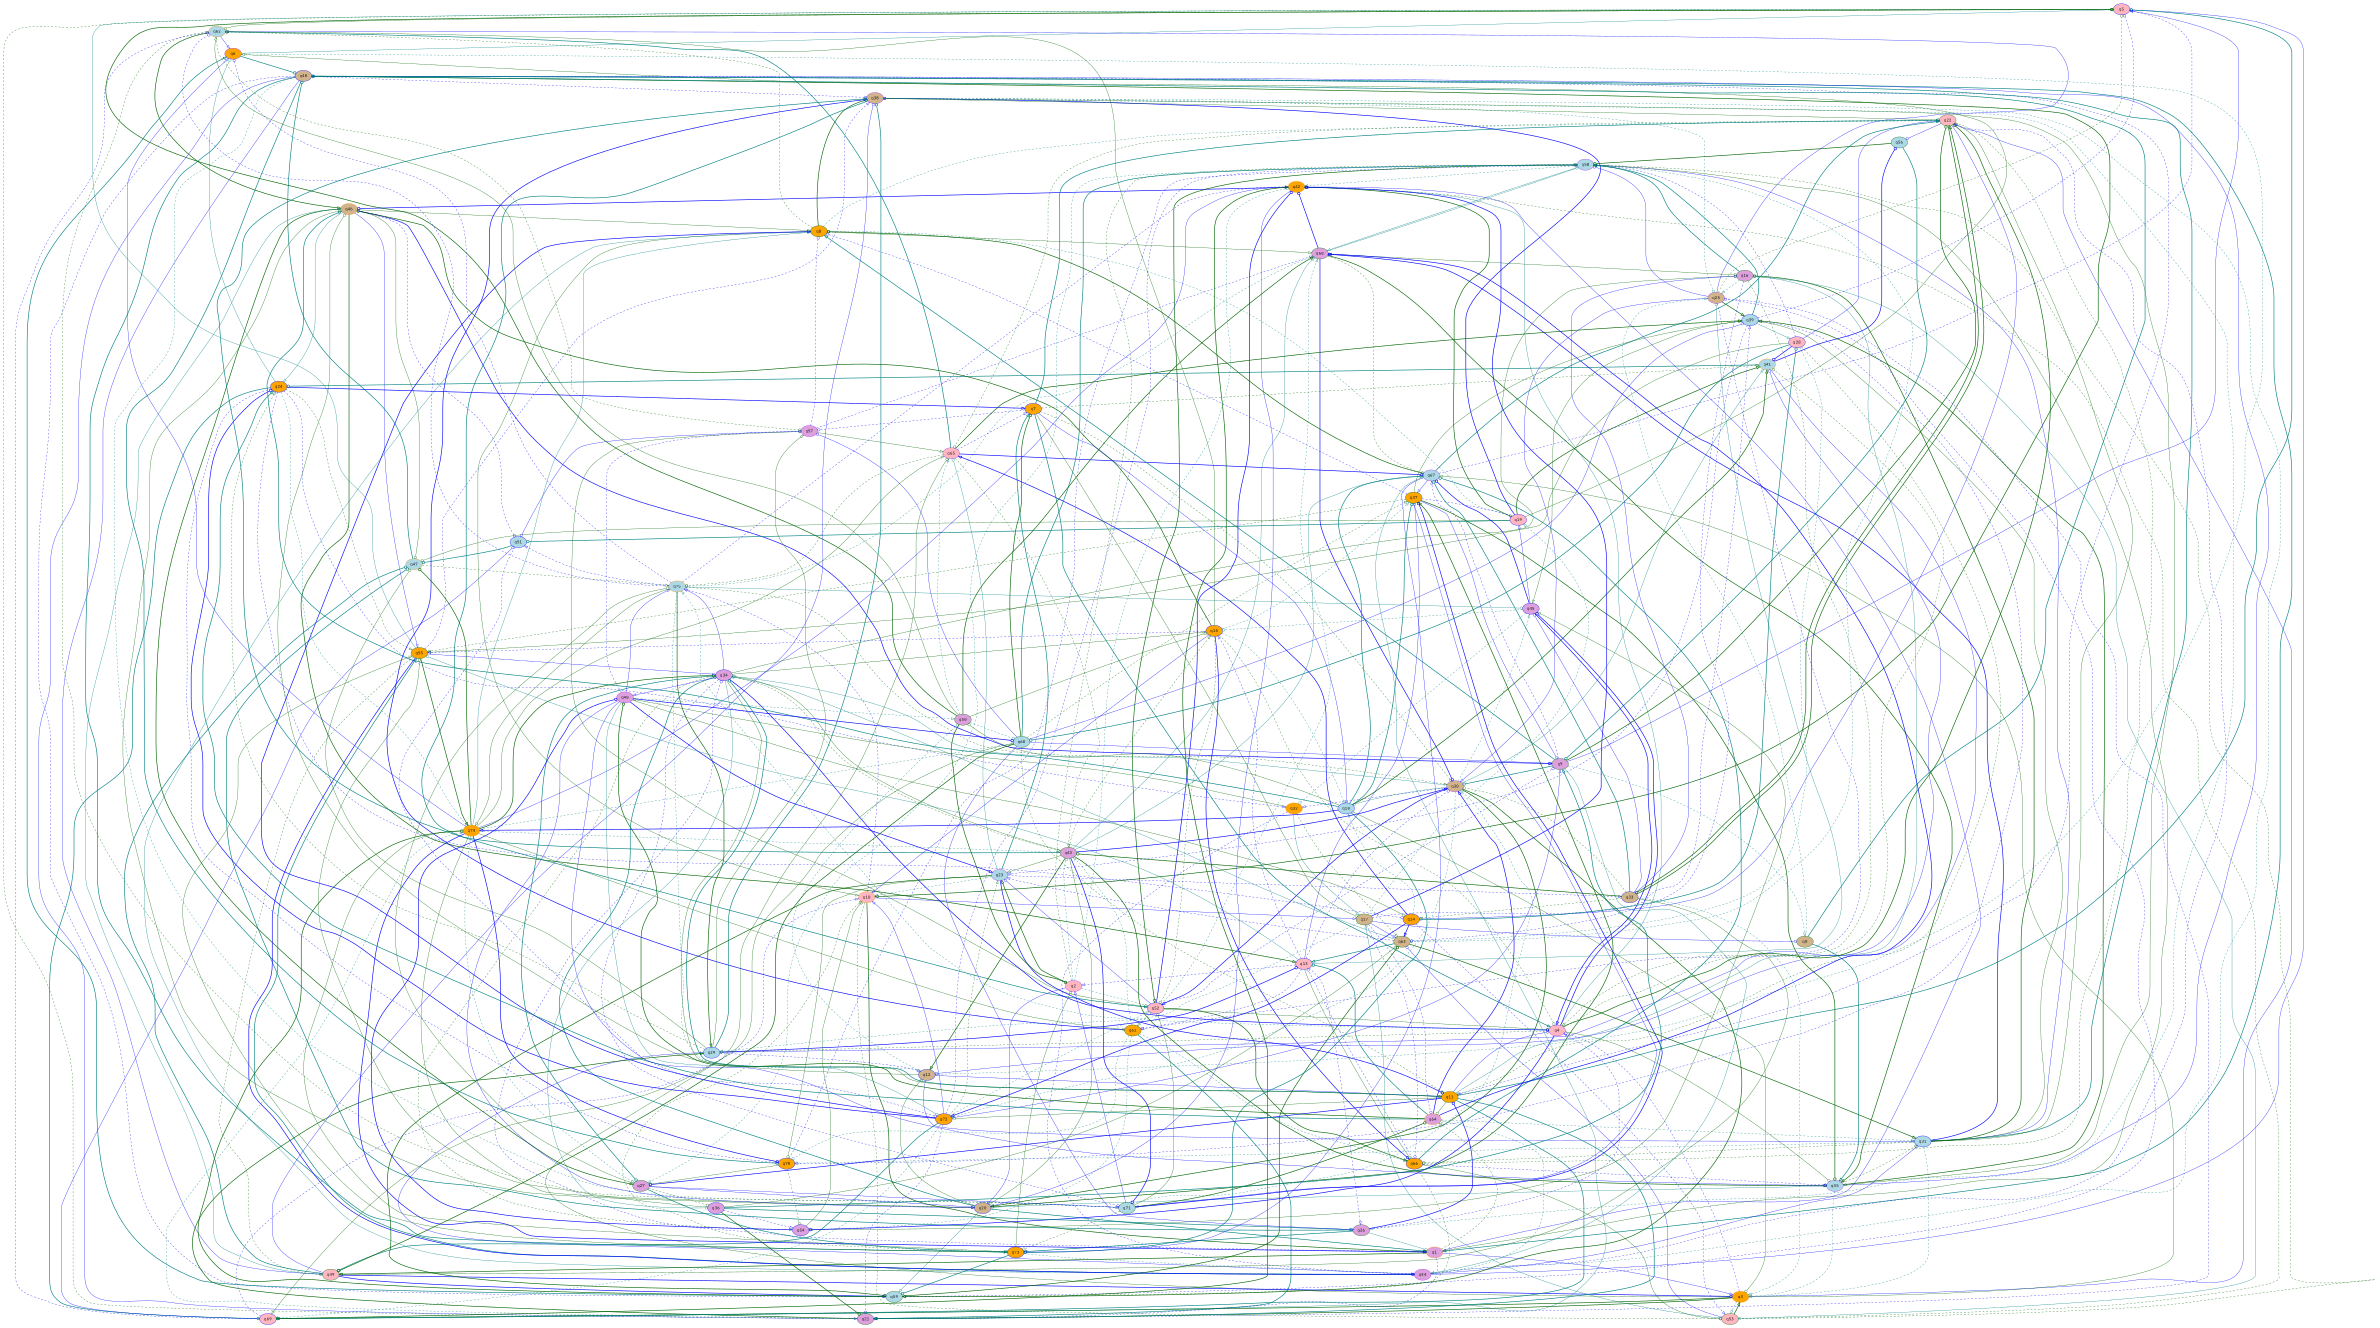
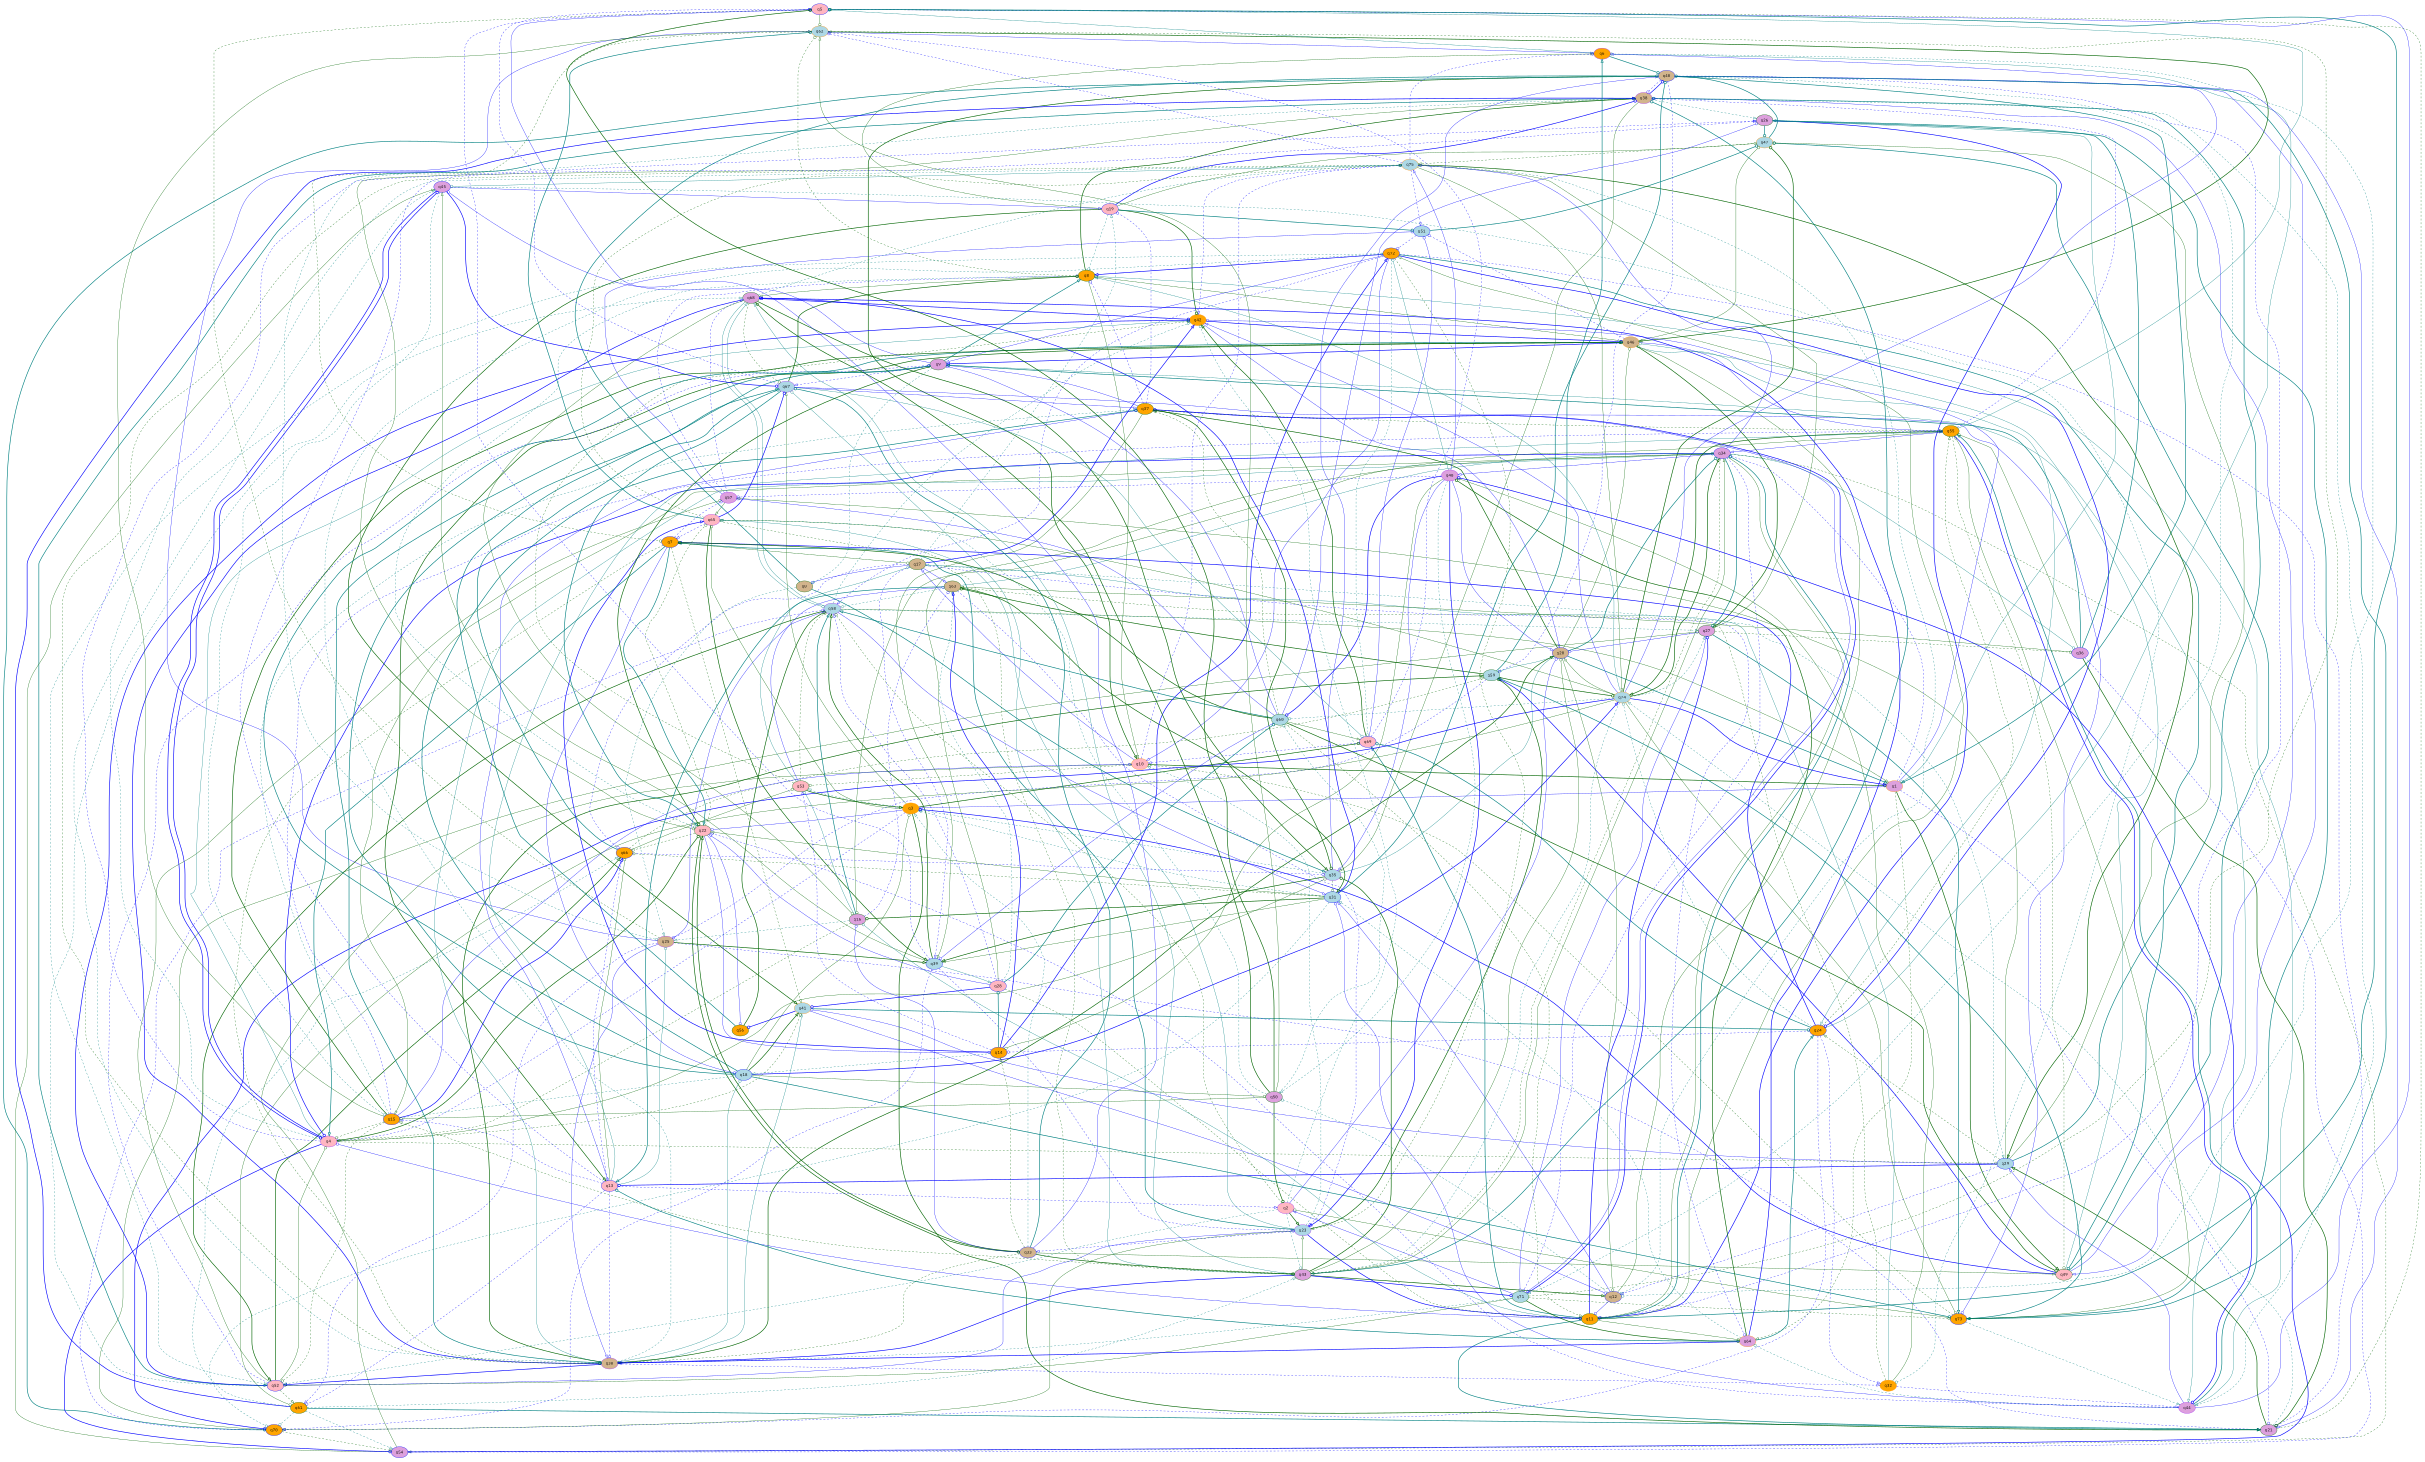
edge "q38" -> "q40": added
node "q56": fillcolor lightblue -> orange
edge "q39" -> "q58": color teal -> darkgreen
edge "q62" -> "q57": now "q62" -> "q7"
edge "q45" -> "q4": arrowhead onormal -> odot
node "q74": fillcolor orange -> lightblue
edge "q26" -> "q4": reversed
